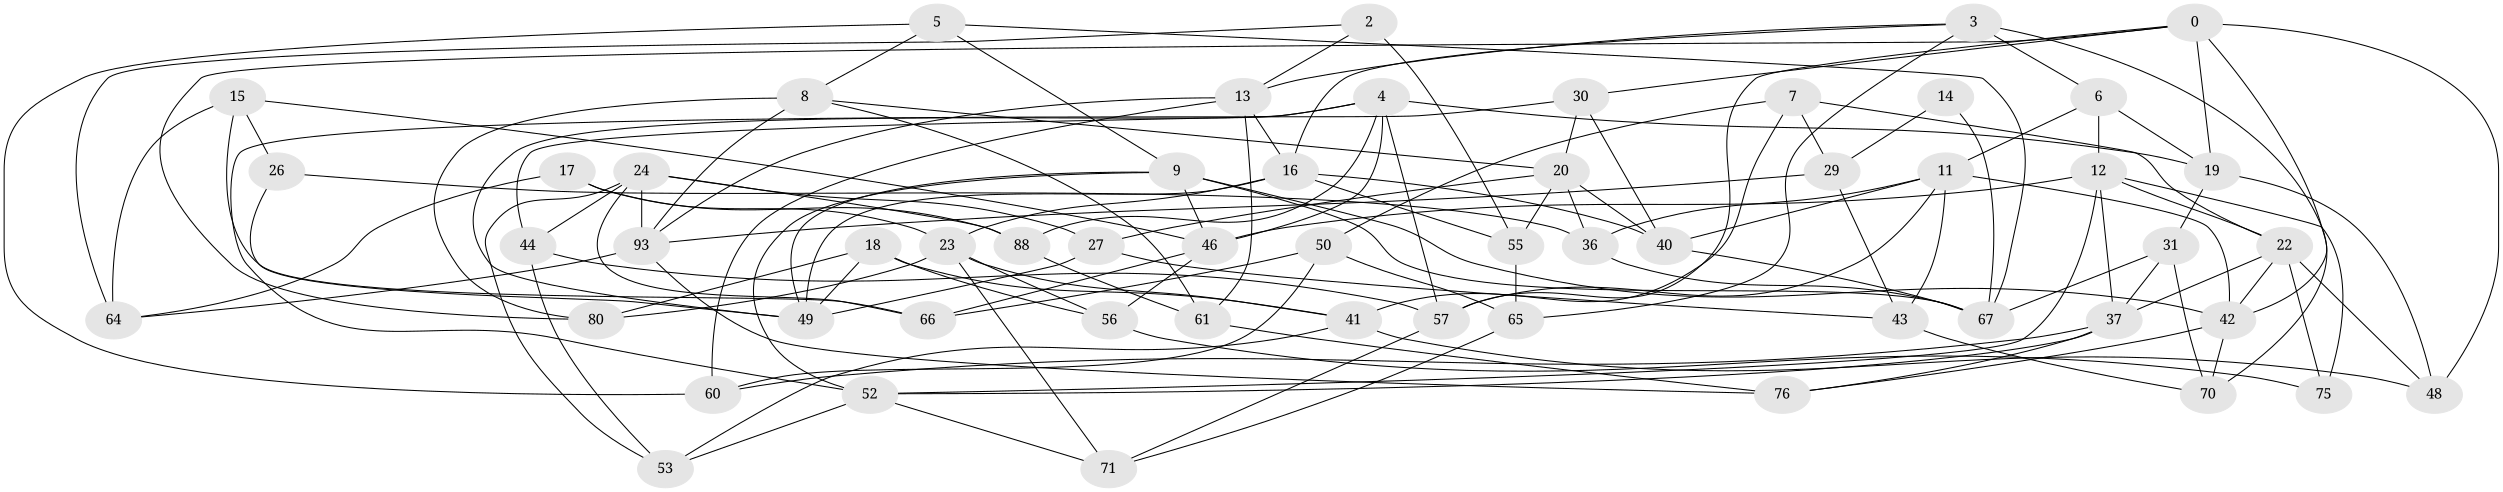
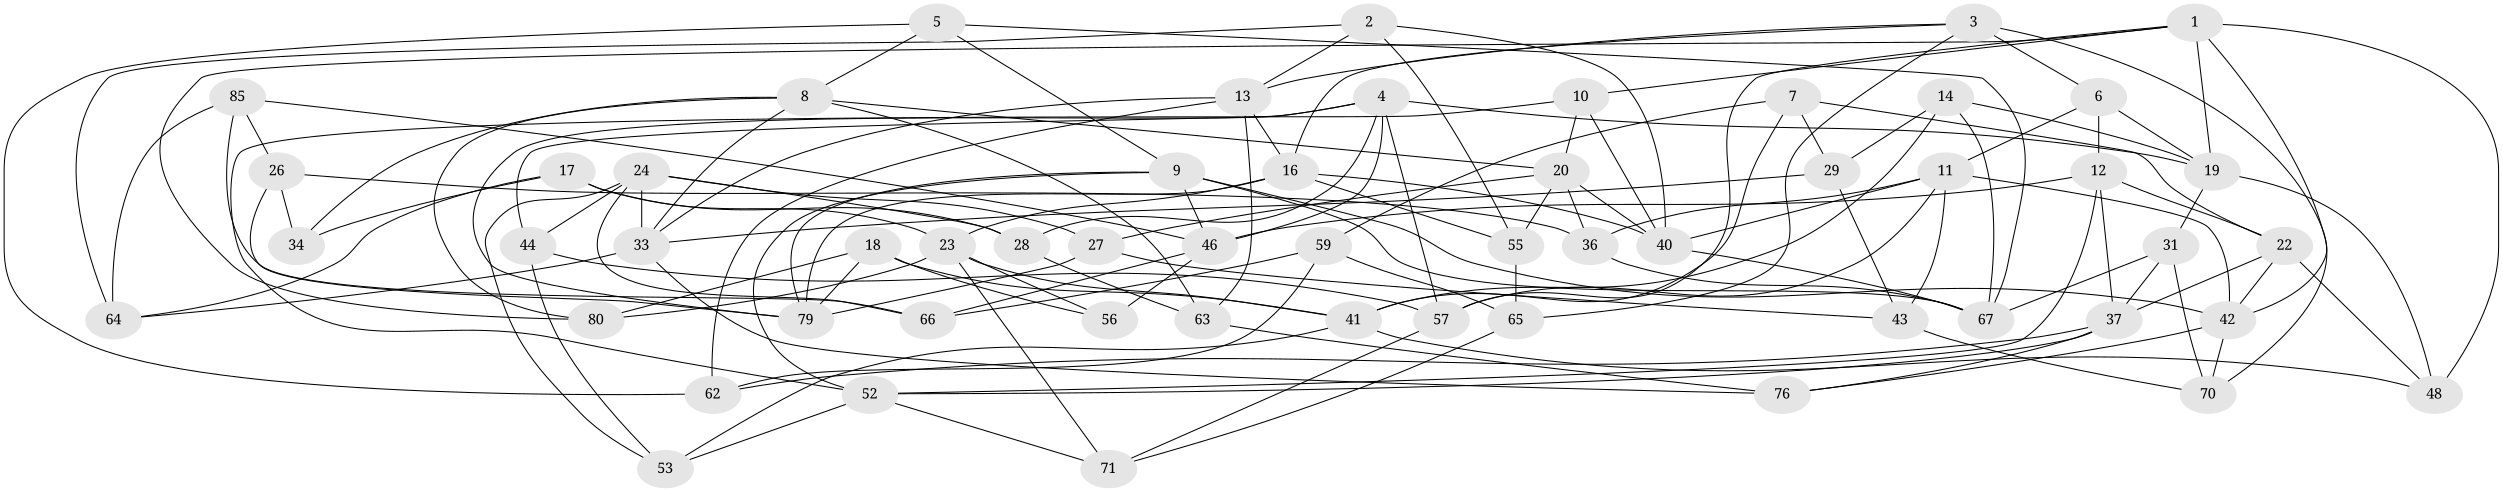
node "0": label "0" -> "1"
edge "2" -- "40": added
node "15": label "15" -> "85"
node "30": label "30" -> "10"
edge "14" -- "19": added
node "34": added
node "93": label "93" -> "33"
node "88": label "88" -> "28"
node "50": label "50" -> "59"
edge "14" -- "41": added
node "49": label "49" -> "79"
node "61": label "61" -> "63"
node "60": label "60" -> "62"
node "75": removed
